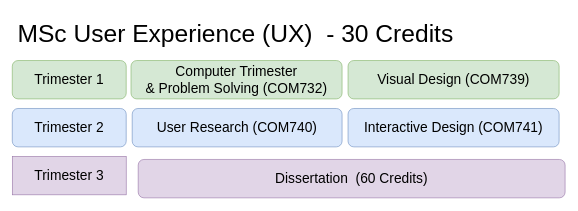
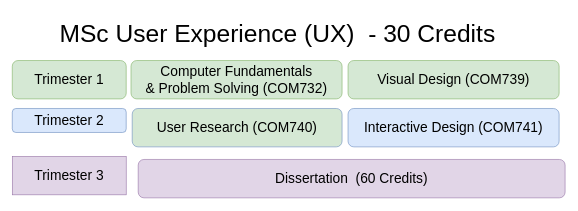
node "MSc User Experience (UX) - 30 Credits": moved (236, 34) -> (278, 34)
node "Computer Trimester & Problem Solving (COM732)": label "Computer Trimester & Problem Solving (COM732)" -> "Computer Fundamentals & Problem Solving (COM732)"
node "Trimester 2": size 114x38 -> 114x24
node "User Research (COM740)": fillcolor #dae8fc -> #d5e8d4
